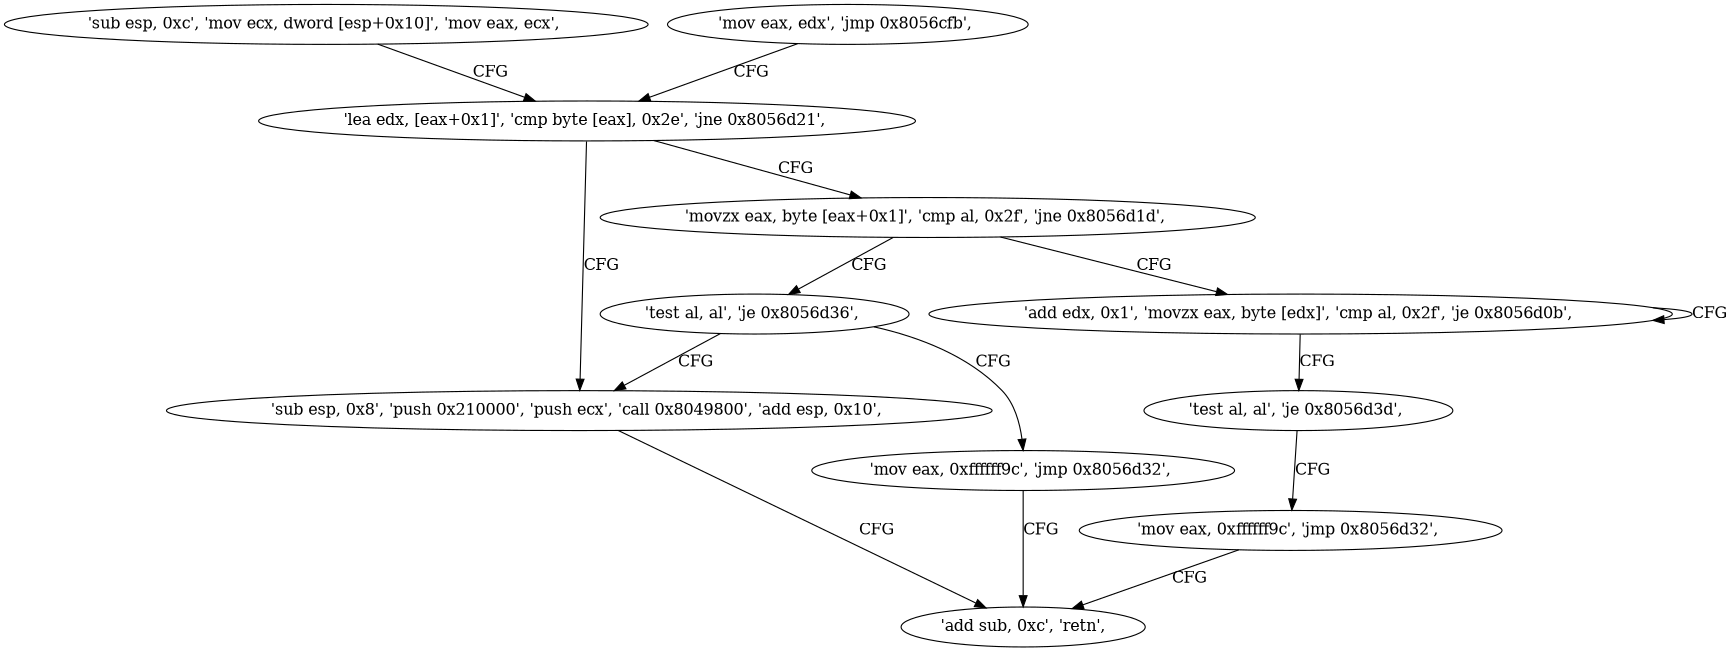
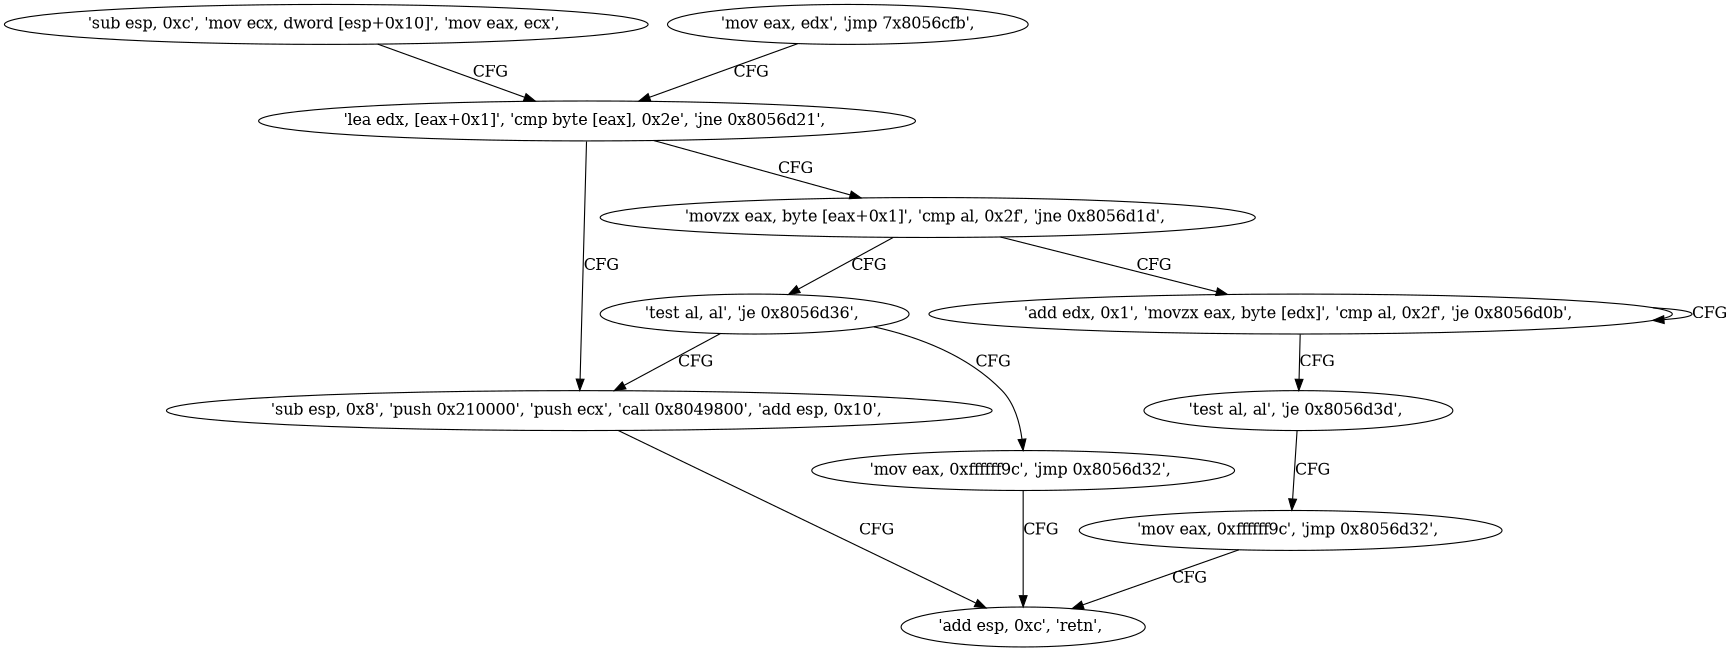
node "'mov eax, edx', 'jmp 0x8056cfb',": label "'mov eax, edx', 'jmp 0x8056cfb'," -> "'mov eax, edx', 'jmp 7x8056cfb',"
node "'add sub, 0xc', 'retn',": label "'add sub, 0xc', 'retn'," -> "'add esp, 0xc', 'retn',"
